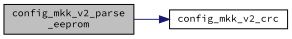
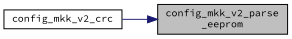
edge "config_mkk_v2_parse _eeprom" -> "config_mkk_v2_crc": reversed
